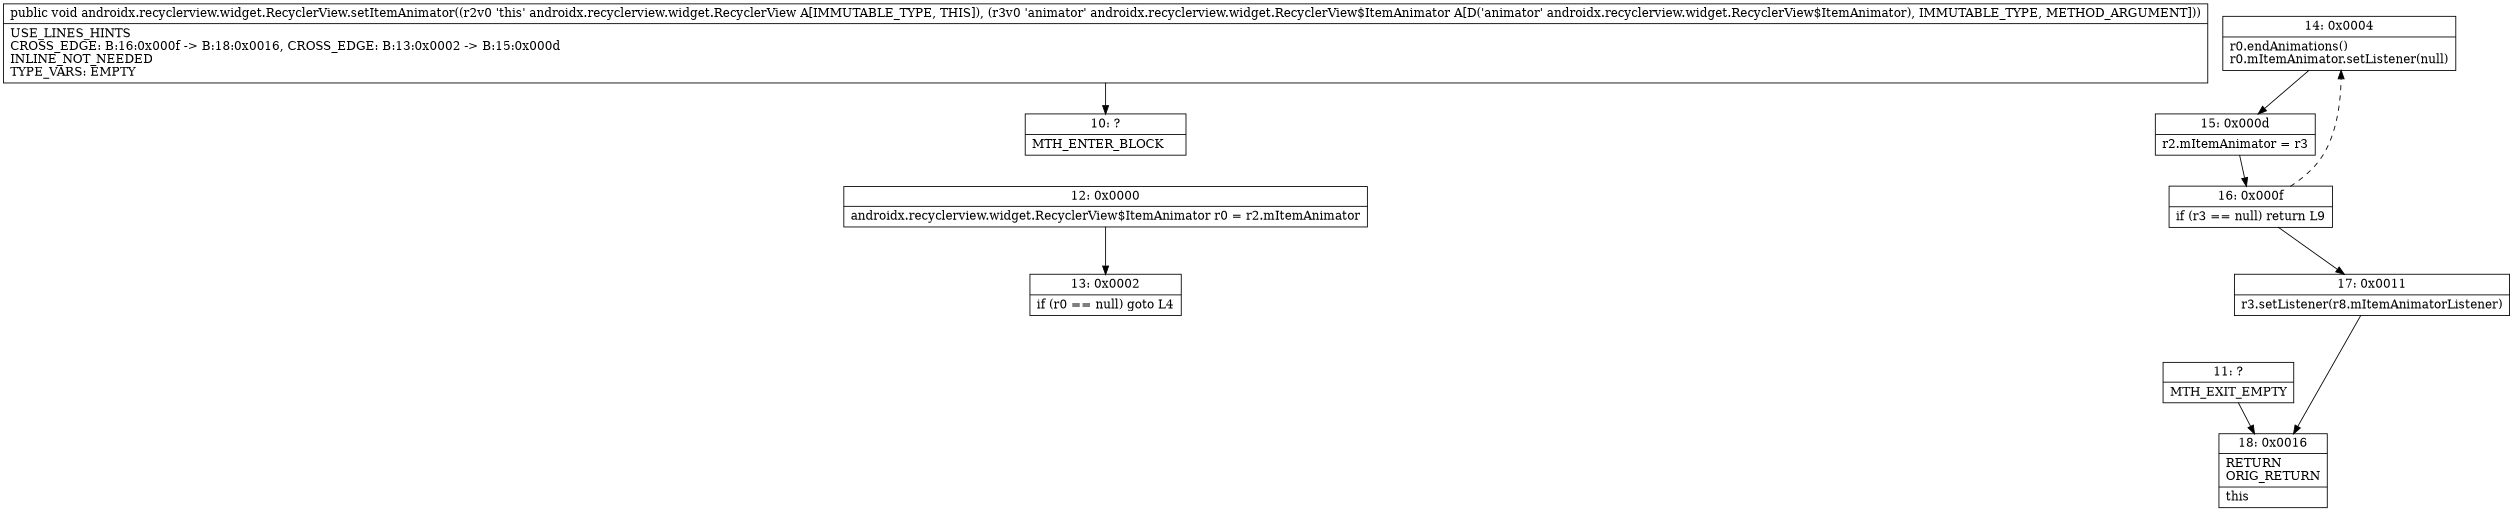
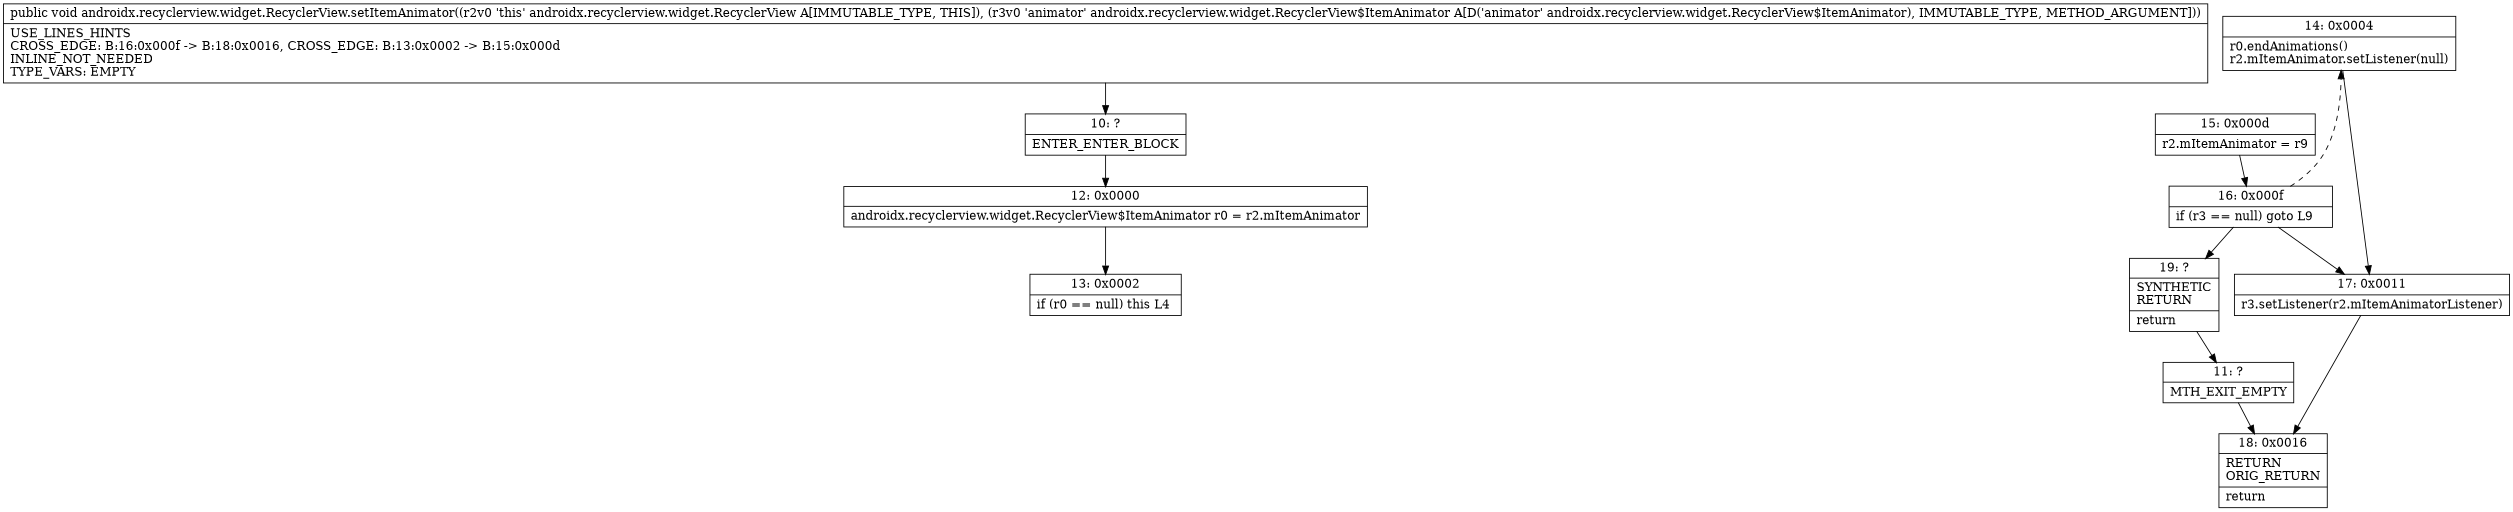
node "14: 0x0004": text "r0.mItemAnimator.setListener(null)" -> "r2.mItemAnimator.setListener(null)"
edge "14: 0x0004" -> "15: 0x000d": now "14: 0x0004" -> "17: 0x0011"
node "10: ?": text "MTH_ENTER_BLOCK" -> "ENTER_ENTER_BLOCK"
node "15: 0x000d": text "r2.mItemAnimator = r3" -> "r2.mItemAnimator = r9"
edge "10: ?" -> "12: 0x0000": added
node "16: 0x000f": text "if (r3 == null) return L9" -> "if (r3 == null) goto L9"
node "19: ?": added
node "13: 0x0002": text "if (r0 == null) goto L4" -> "if (r0 == null) this L4"
node "17: 0x0011": text "r3.setListener(r8.mItemAnimatorListener)" -> "r3.setListener(r2.mItemAnimatorListener)"
node "18: 0x0016": text "this" -> "return"
